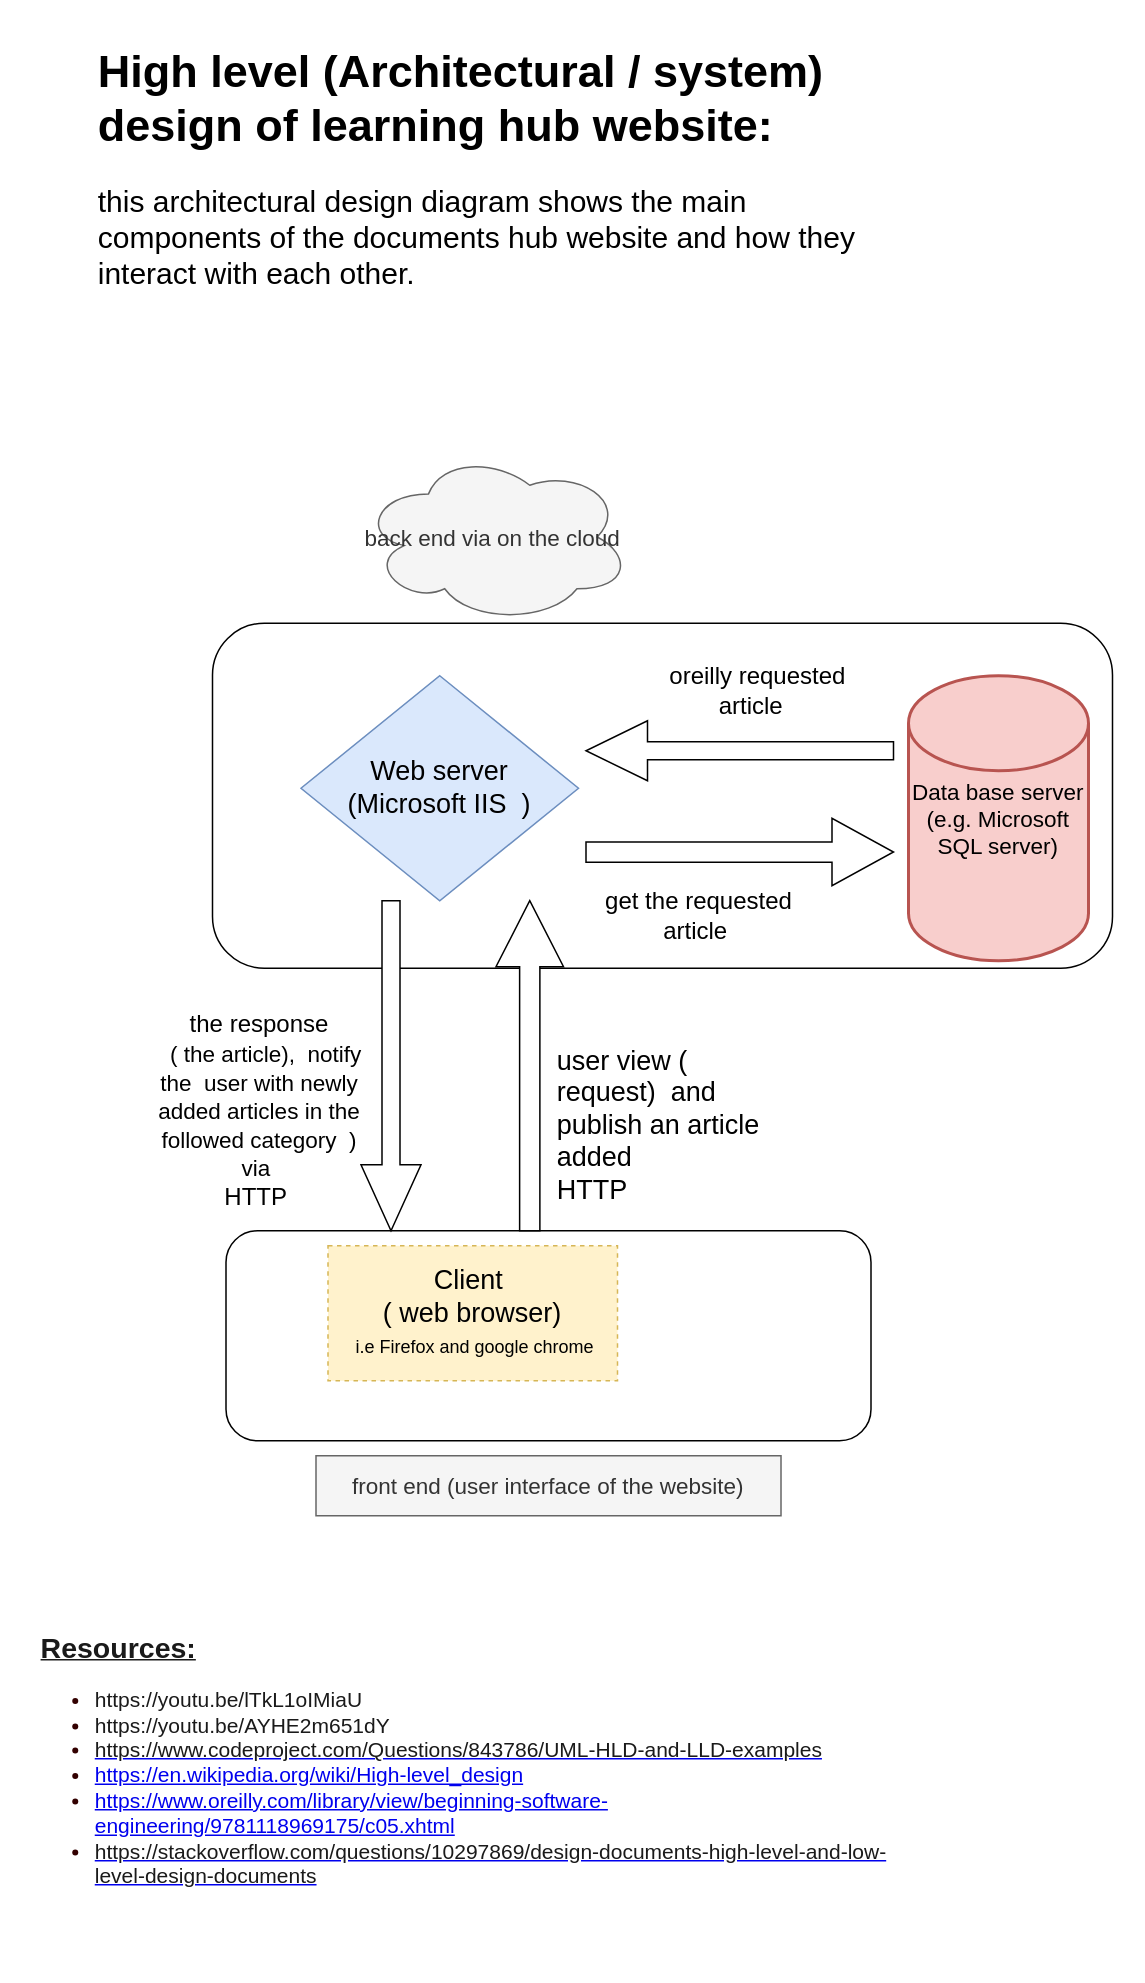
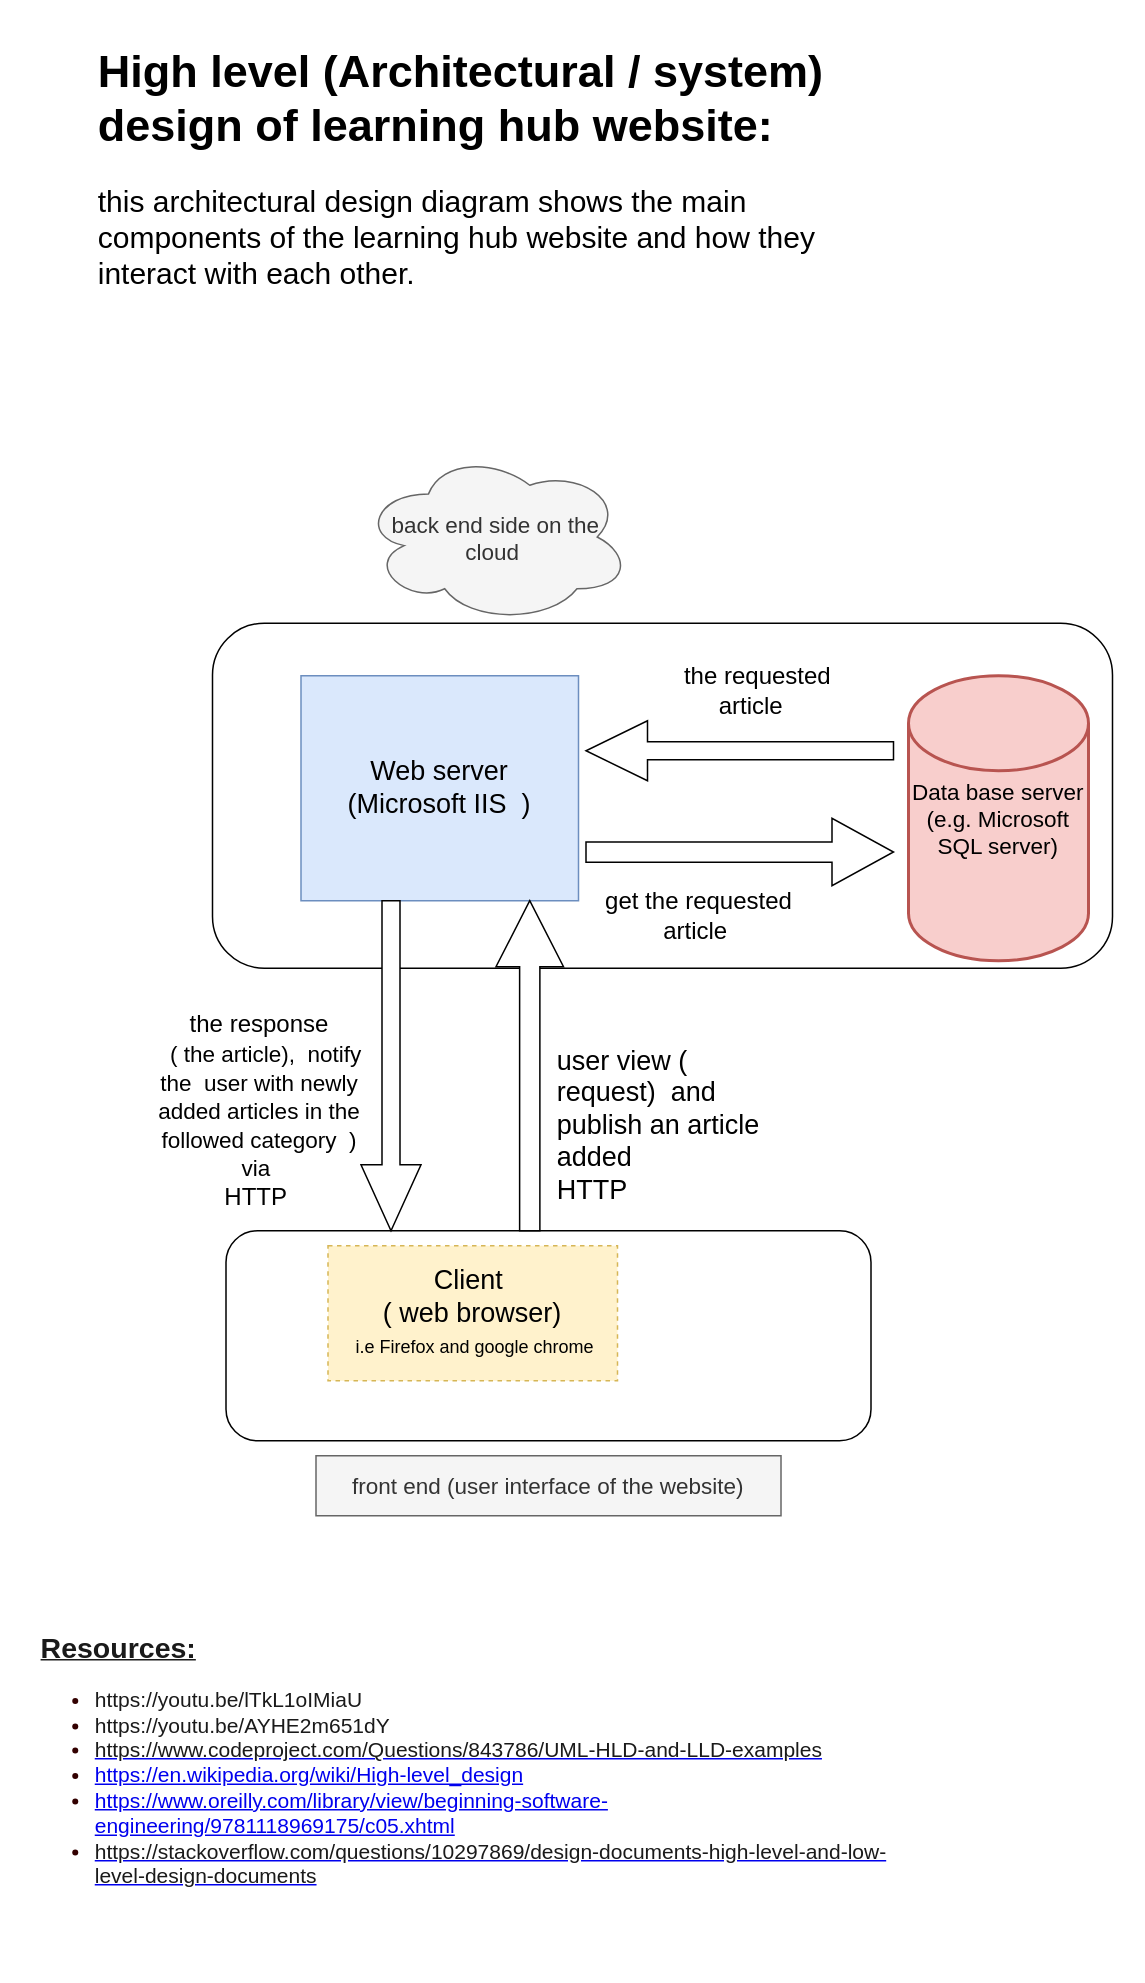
node "High level (Architectural / system) design of learning hub website:this architectural design diagram shows the main components of the documents hub website and how they interact with each other.": label "High level (Architectural / system) design of learning hub website:this architectural design diagram shows the main components of the documents hub website and how they interact with each other." -> "High level (Architectural / system) design of learning hub website:this architectural design diagram shows the main components of the learning hub website and how they interact with each other."
node "back end via on the cloud": label "back end via on the cloud" -> "back end side on the cloud"
node "oreilly requested article": label "oreilly requested article" -> "the requested article"
node "Web server (Microsoft IIS )": shape diamond -> rectangle
